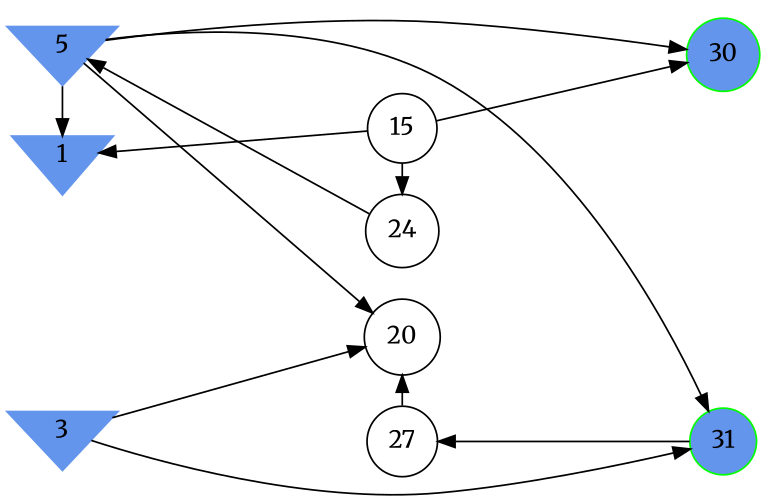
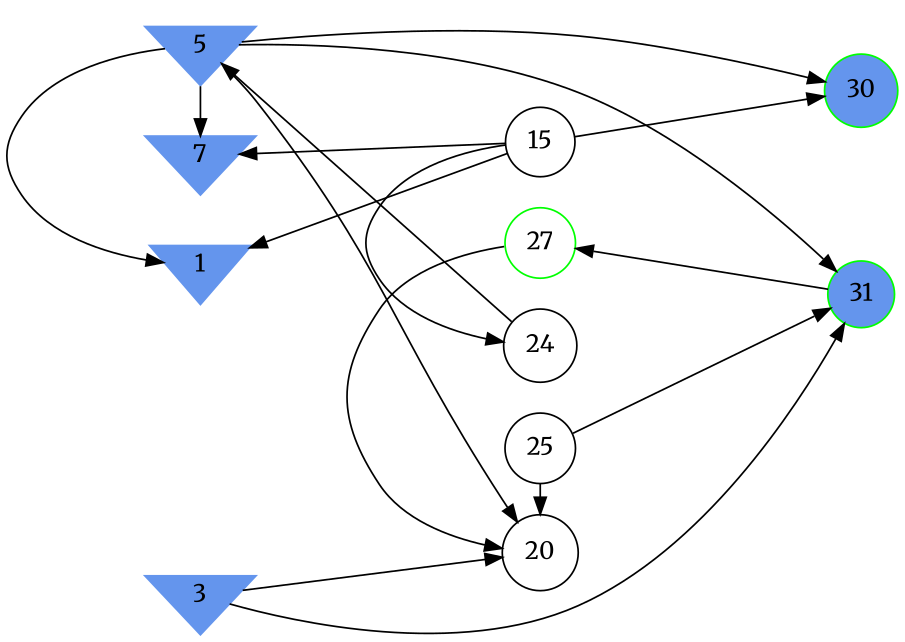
node "7": added
node "27": color black -> green
node "25": added
